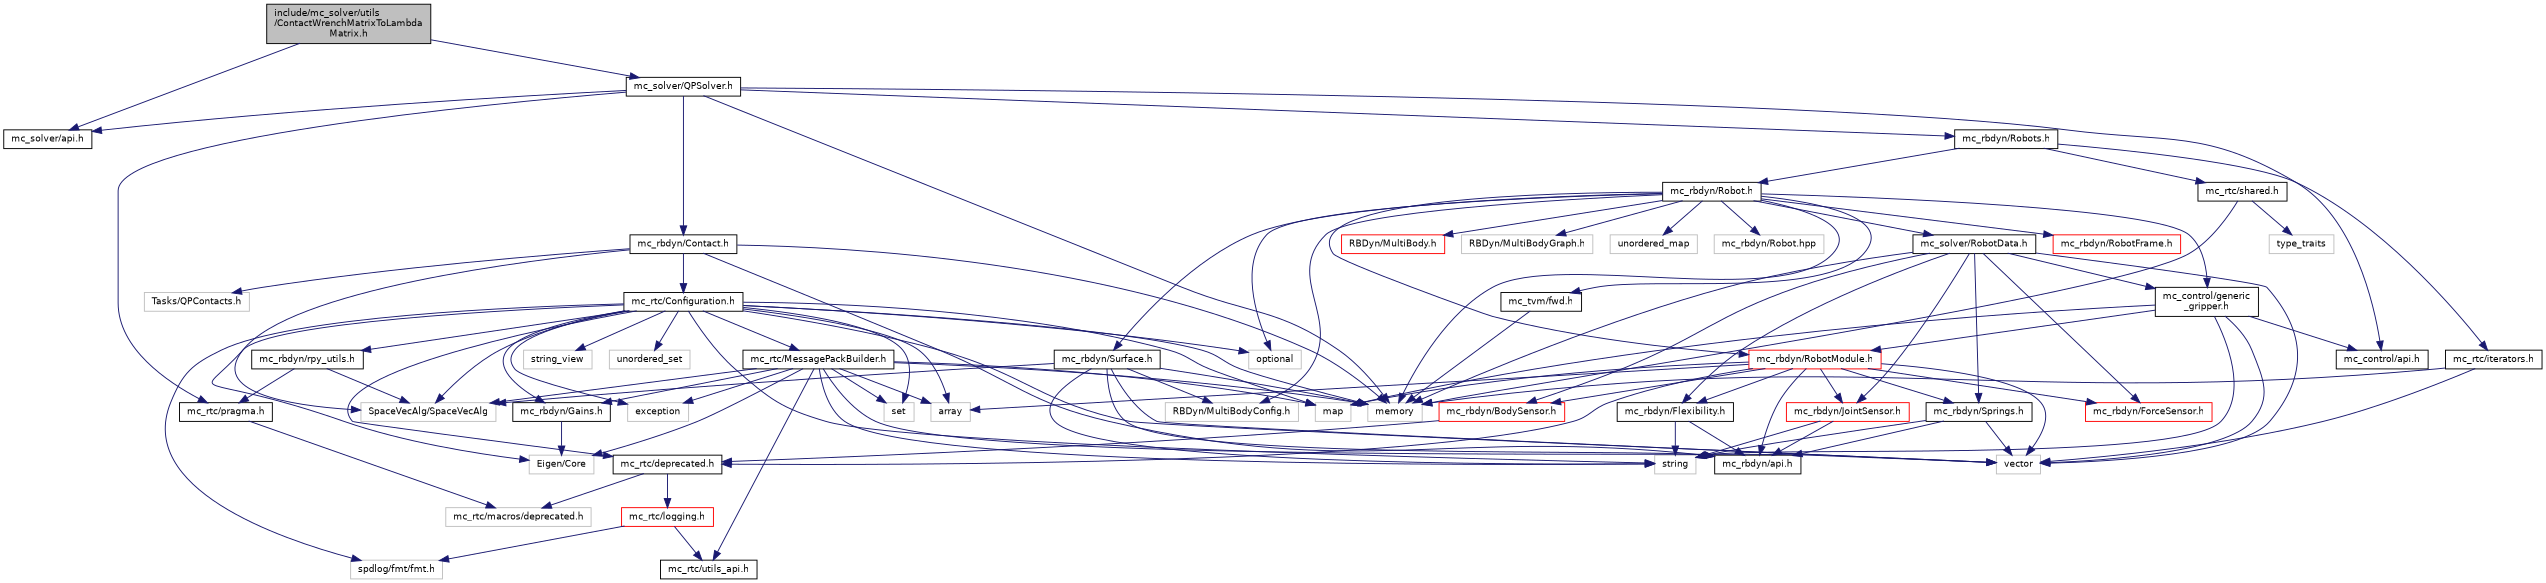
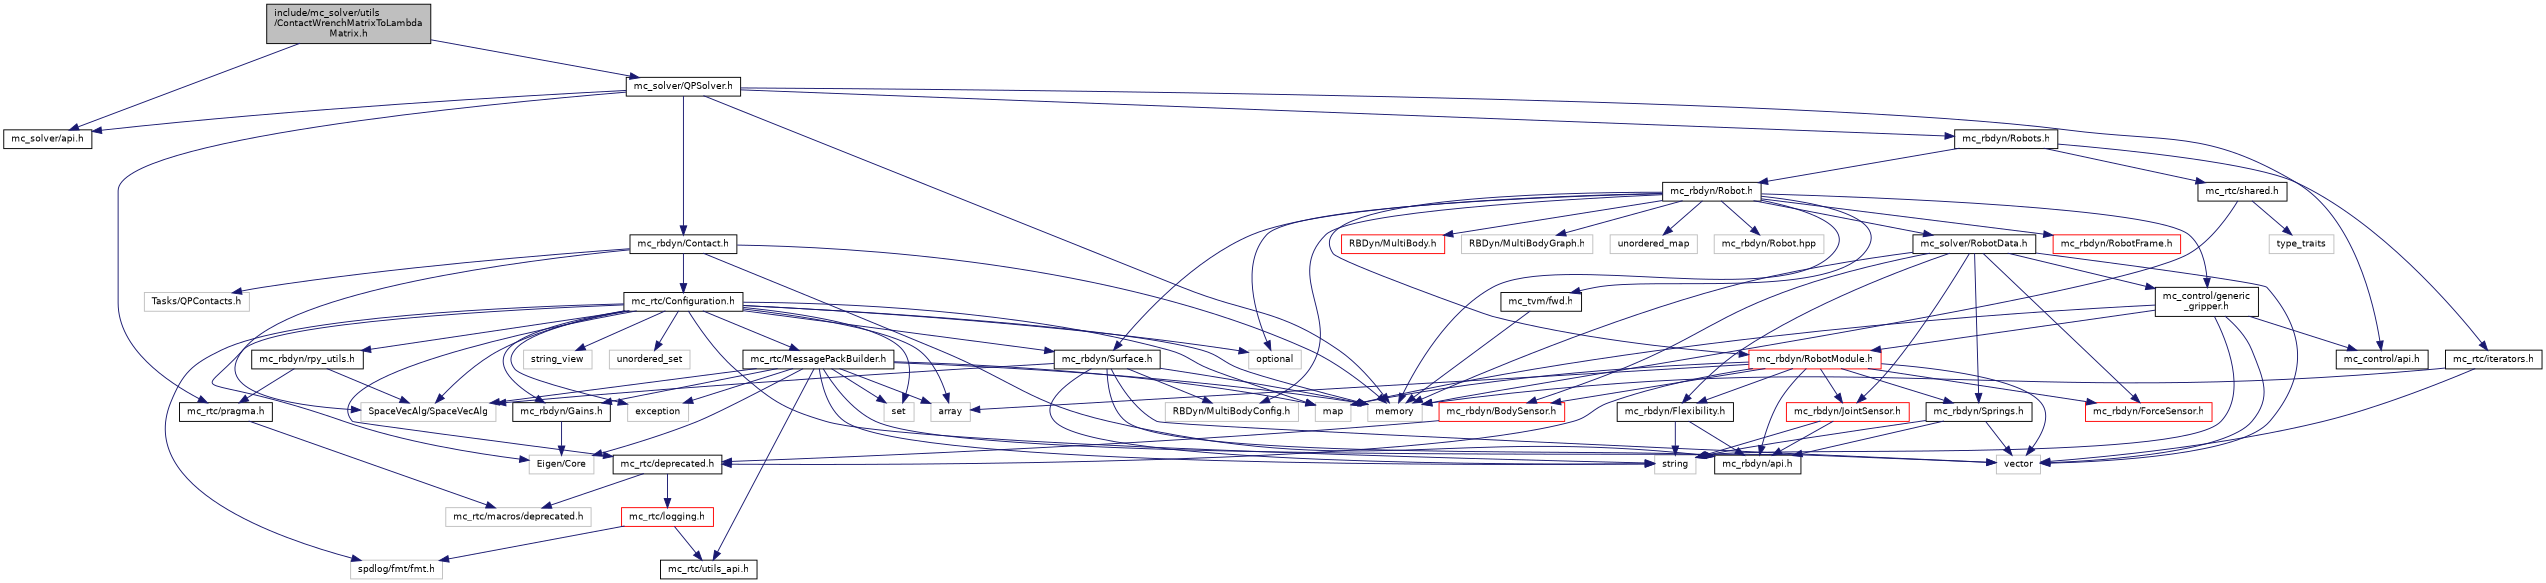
edge "mc_rtc/Configuration.h" -> "vector": now "mc_rtc/Configuration.h" -> "mc_rbdyn/Surface.h"
